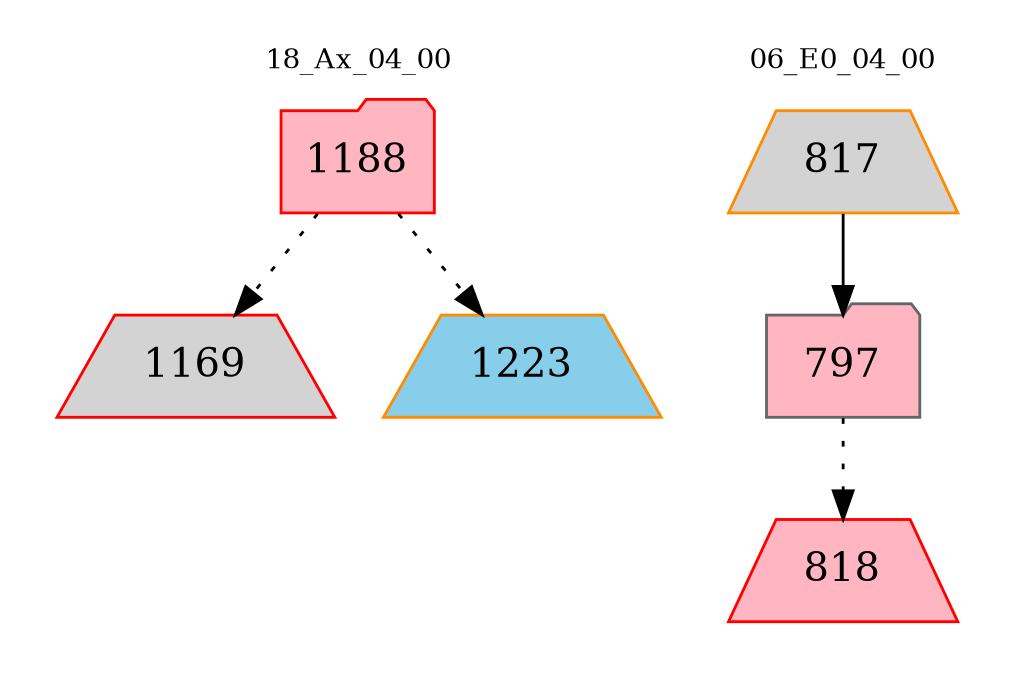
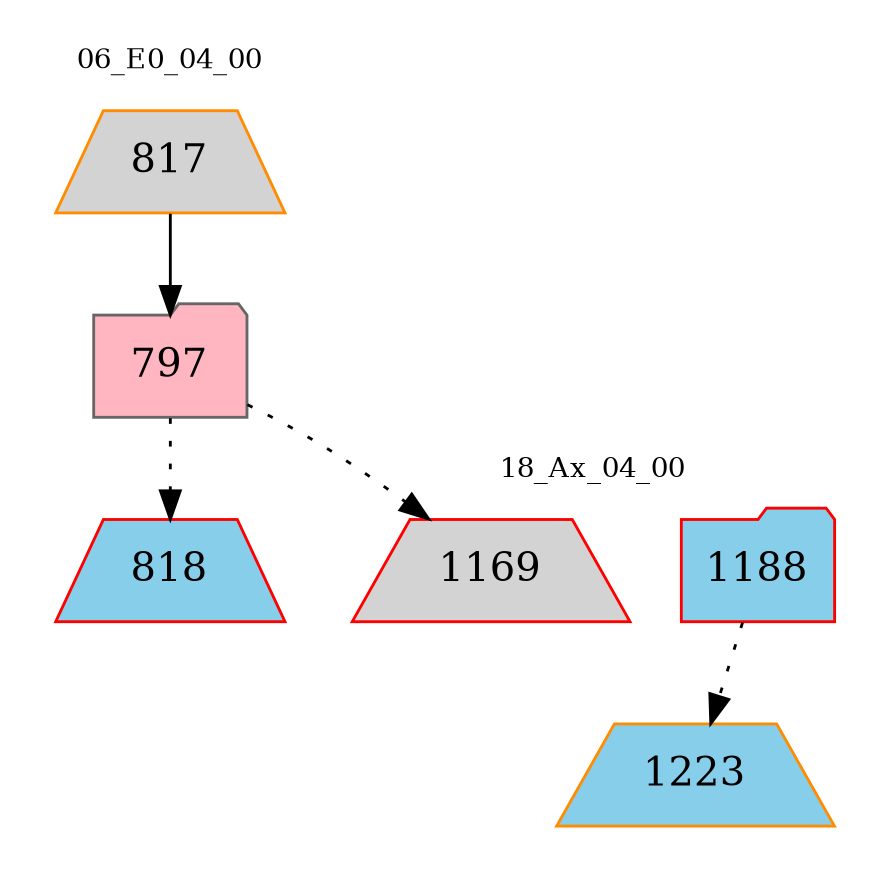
node "1188": fillcolor lightpink -> skyblue
edge "1188" -> "1169": now "797" -> "1169"
node "818": fillcolor lightpink -> skyblue
